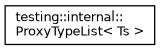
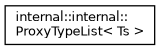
node "testing::internal:: ProxyTypeList< Ts >": label "testing::internal:: ProxyTypeList< Ts >" -> "internal::internal:: ProxyTypeList< Ts >"
